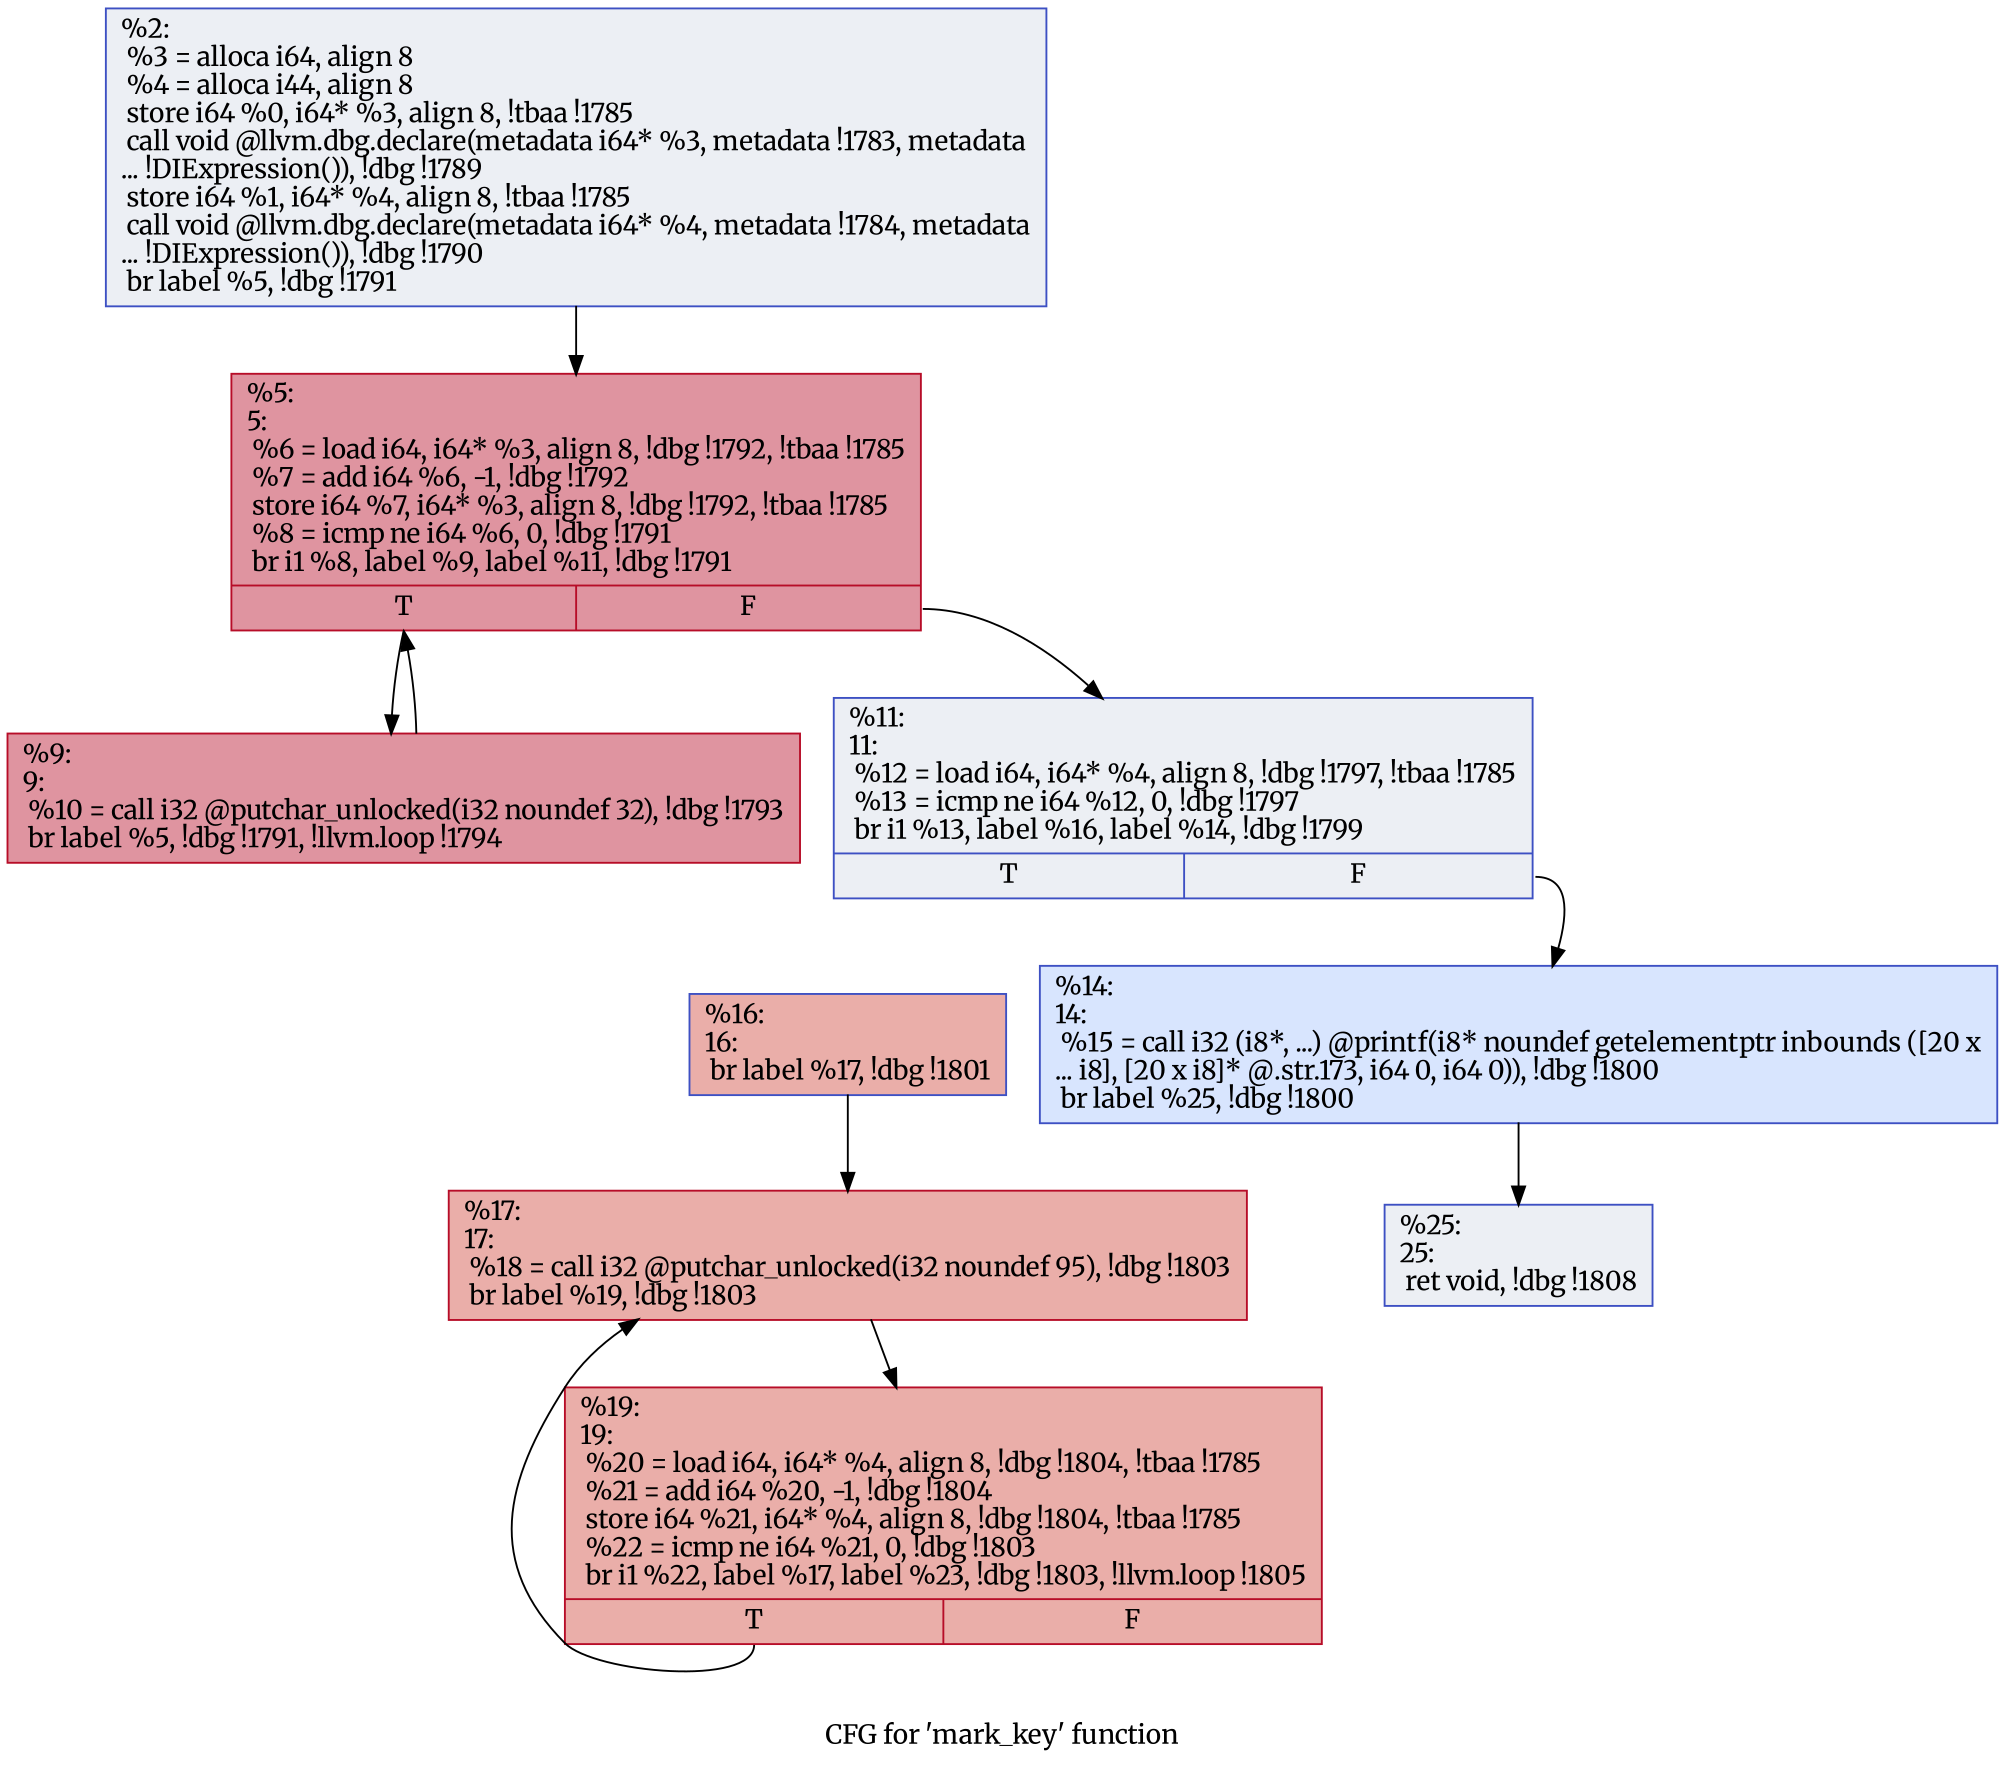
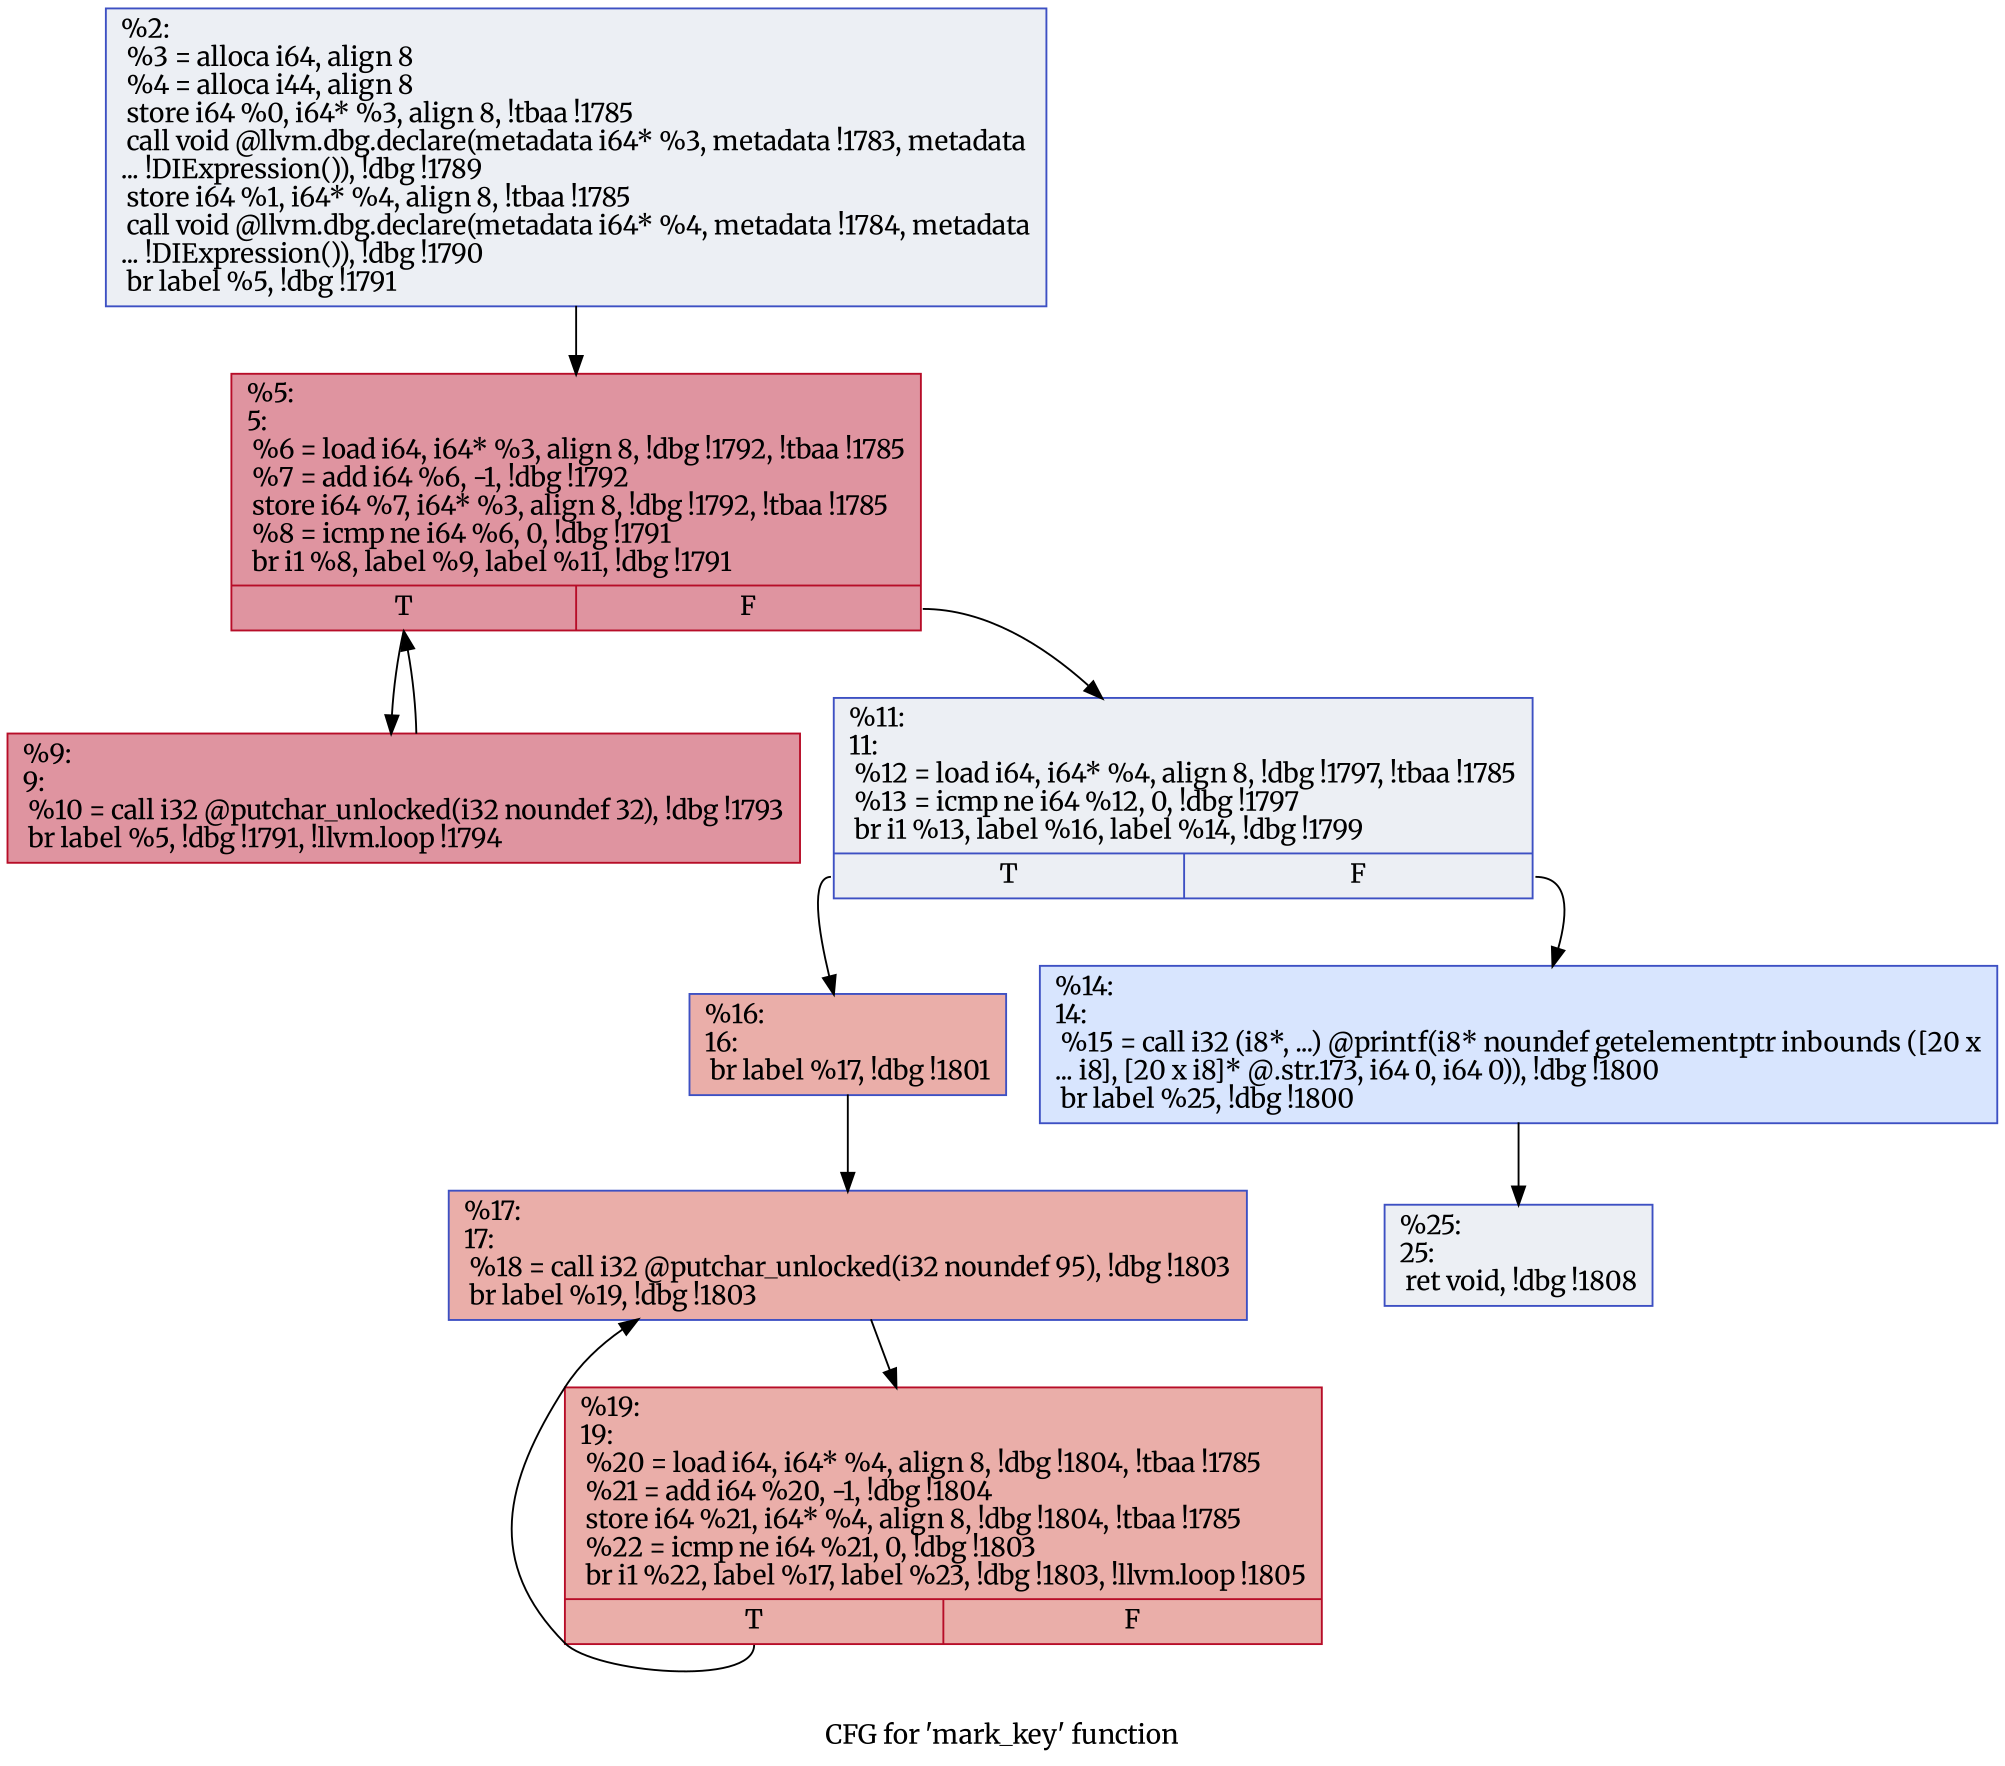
edge "%11:" -> "%16:": added
node "%17:": color #b70d28ff -> #3d50c3ff
